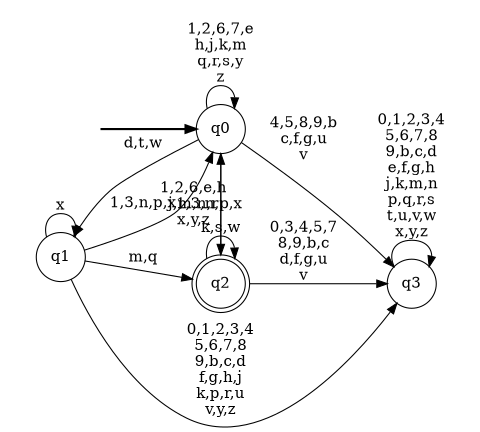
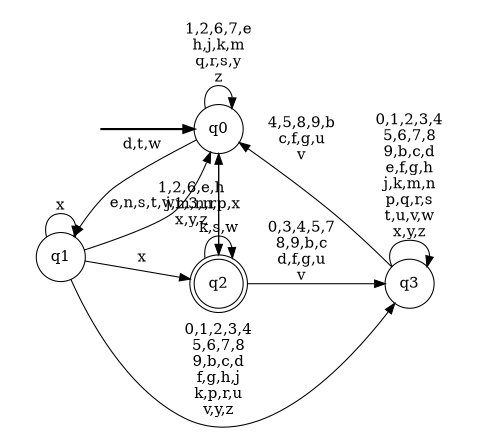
edge "q0" -> "q3": reversed
edge "q1" -> "q0": label "1,3,n,p,x" -> "e,n,s,t,w"
edge "q1" -> "q2": label "m,q" -> "x"
